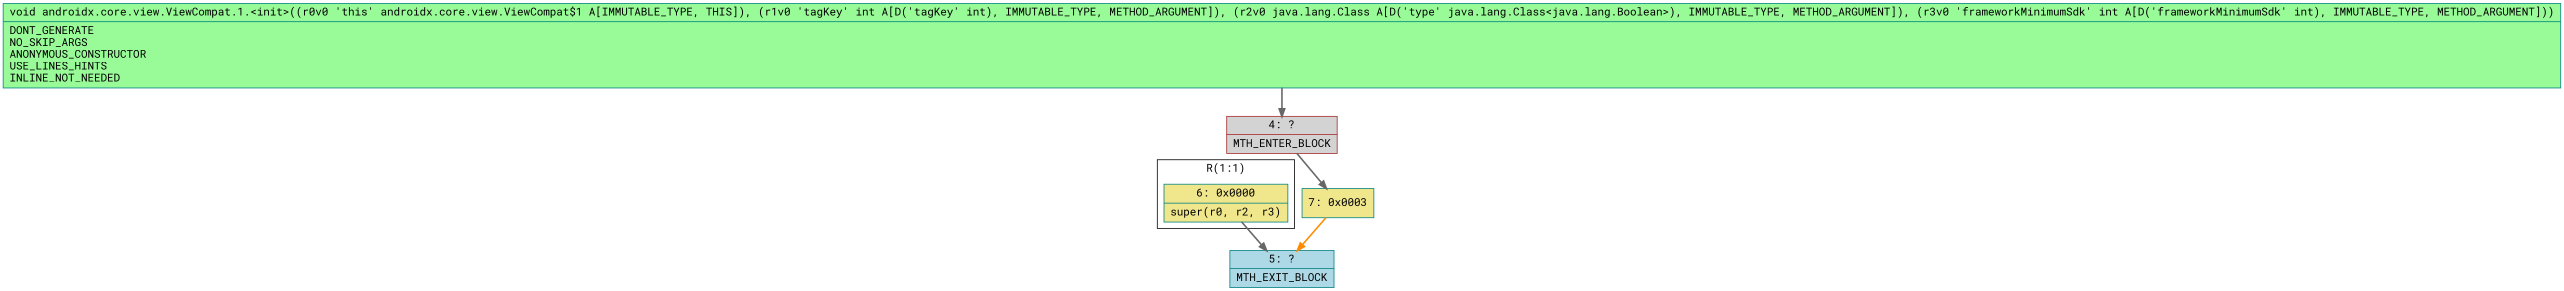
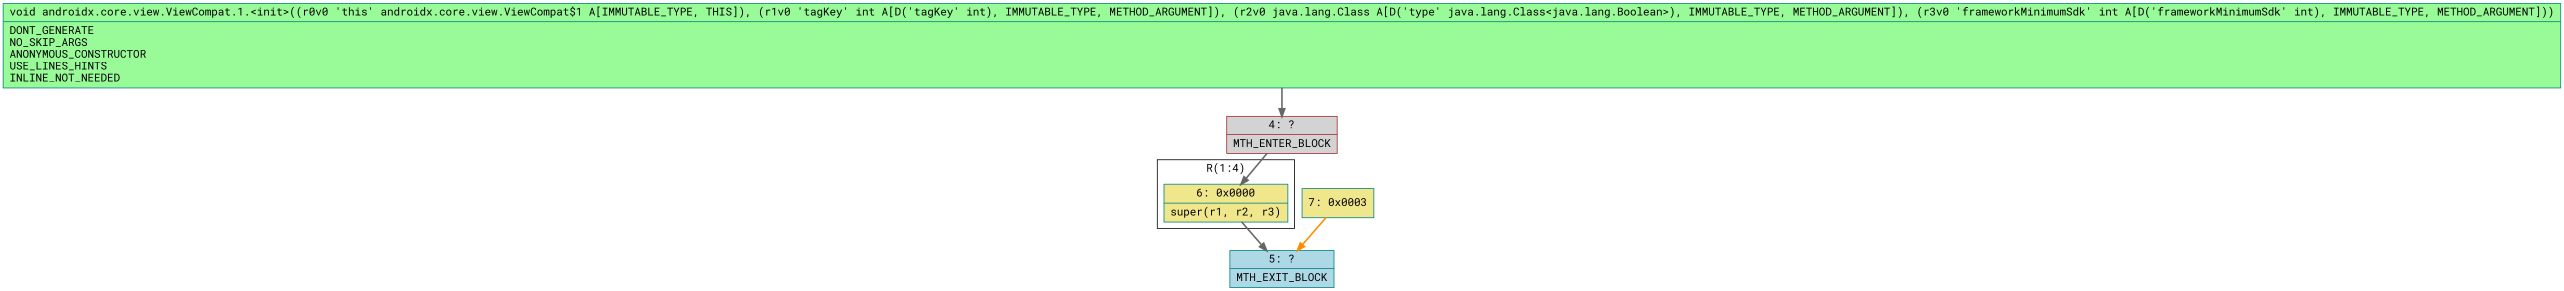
edge "4: ?" -> "7: 0x0003": now "4: ?" -> "6: 0x0000"
cluster "R(1:1)": label "R(1:1)" -> "R(1:4)"
node "6: 0x0000": text "super(r0, r2, r3)" -> "super(r1, r2, r3)"
